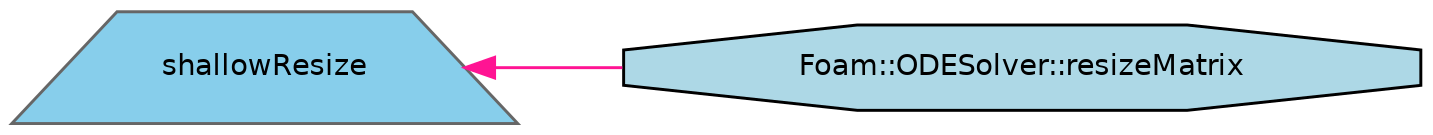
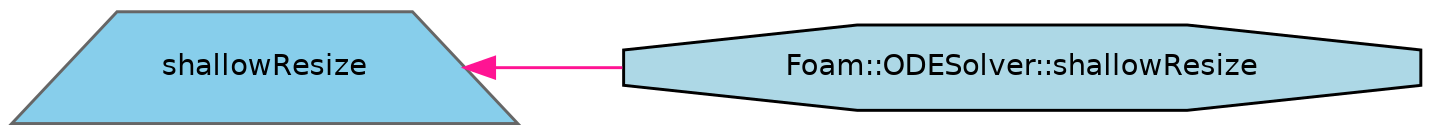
node "Foam::ODESolver::resizeMatrix": label "Foam::ODESolver::resizeMatrix" -> "Foam::ODESolver::shallowResize"
